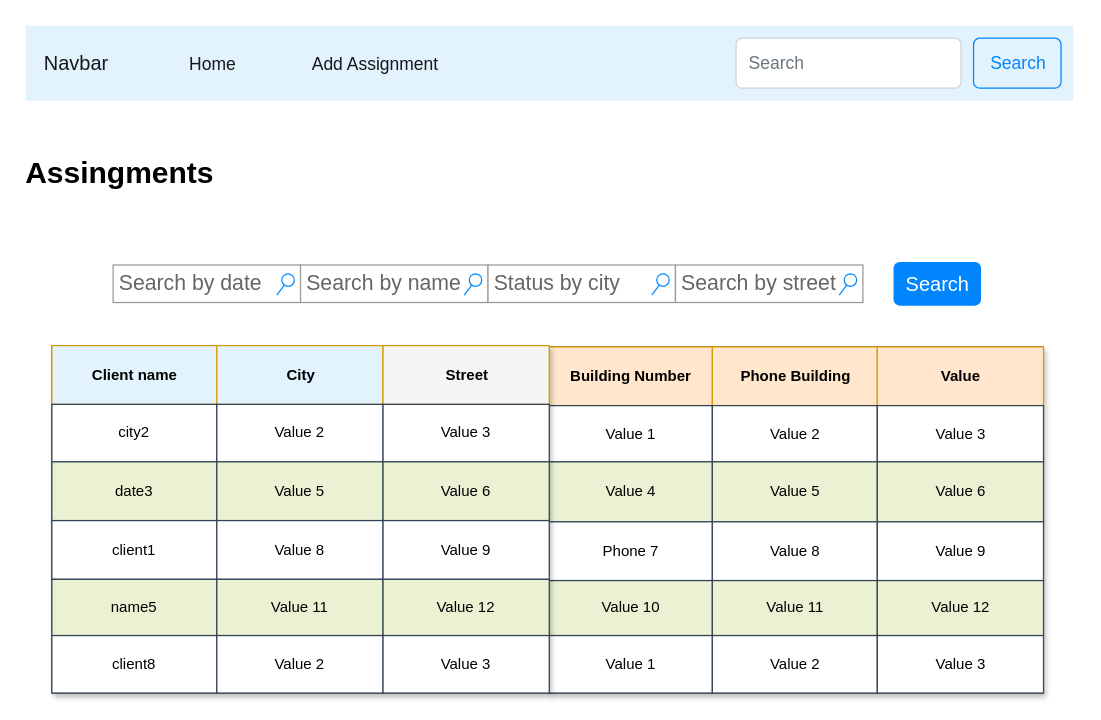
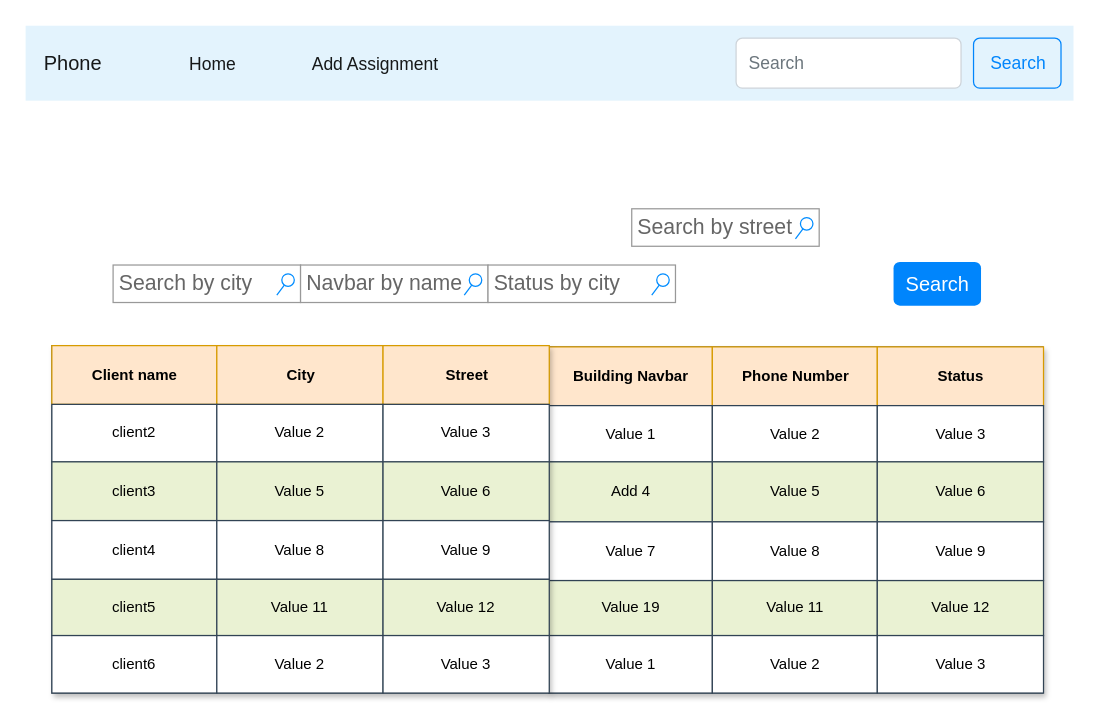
node "Navbar": label "Navbar" -> "Phone"
node "Assingments": removed
node "Search by date": label "Search by date" -> "Search by city"
node "Search by name": label "Search by name" -> "Navbar by name"
node "Search by street": moved (769, 284) -> (726, 228)
node "Client name": fillcolor #e3f3fd -> #ffe6cc
node "City": fillcolor #e3f3fd -> #ffe6cc
node "Street": fillcolor #f5f5f5 -> #ffe6cc
node "Building Number": label "Building Number" -> "Building Navbar"
node "Phone Building": label "Phone Building" -> "Phone Number"
node "Value": label "Value" -> "Status"
node "city2": label "city2" -> "client2"
node "date3": label "date3" -> "client3"
node "Value 4": label "Value 4" -> "Add 4"
node "client1": label "client1" -> "client4"
node "Phone 7": label "Phone 7" -> "Value 7"
node "name5": label "name5" -> "client5"
node "Value 10": label "Value 10" -> "Value 19"
node "client8": label "client8" -> "client6"
